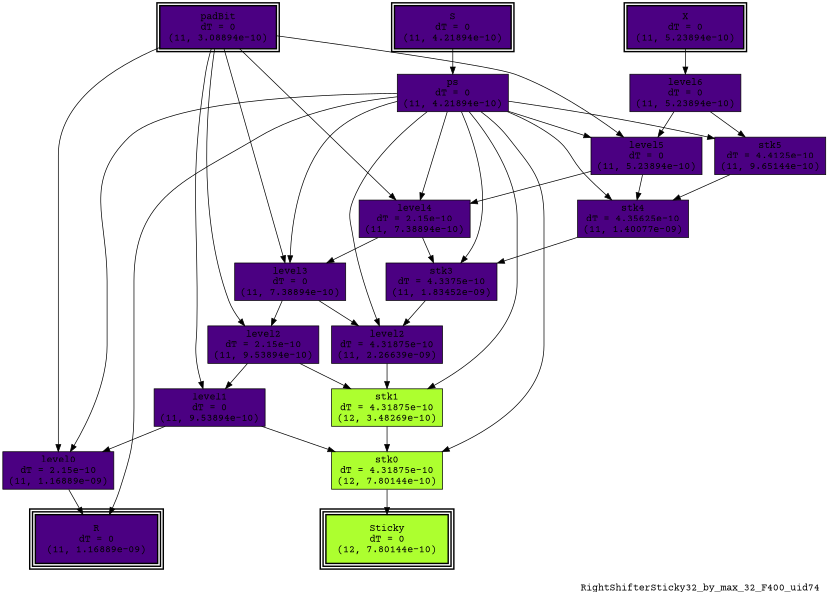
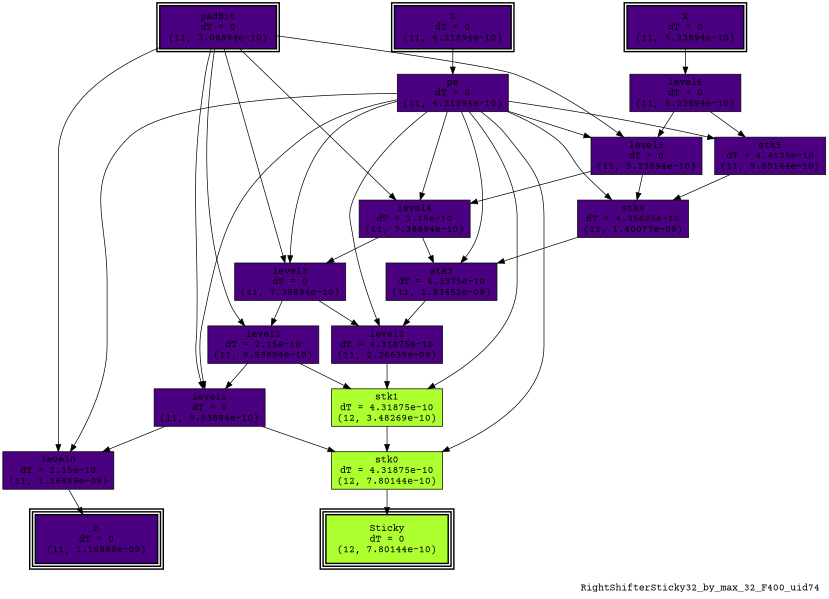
edge "ps dT = 0 (11, 4.21894e-10)" -> "R dT = 0 (11, 1.16889e-09)": now "ps dT = 0 (11, 4.21894e-10)" -> "level1 dT = 0 (11, 9.53894e-10)"
